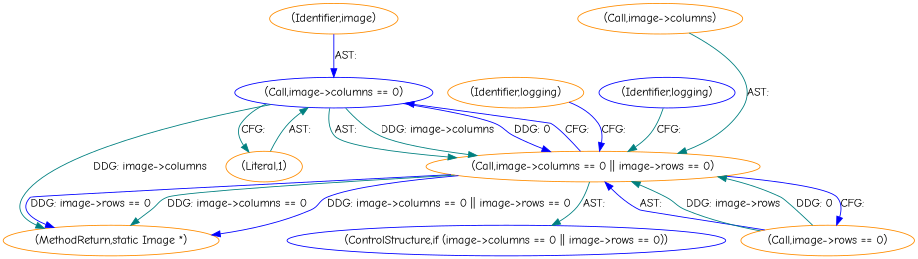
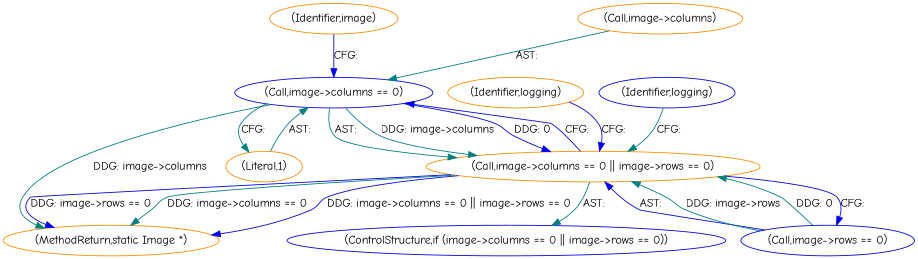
edge "(Identifier,image)" -> "(Call,image->columns == 0)": label "AST: " -> "CFG: "
edge "(Call,image->columns)" -> "(Call,image->columns == 0 || image->rows == 0)": now "(Call,image->columns)" -> "(Call,image->columns == 0)"
node "(Call,image->rows == 0)": color darkorange -> blue
